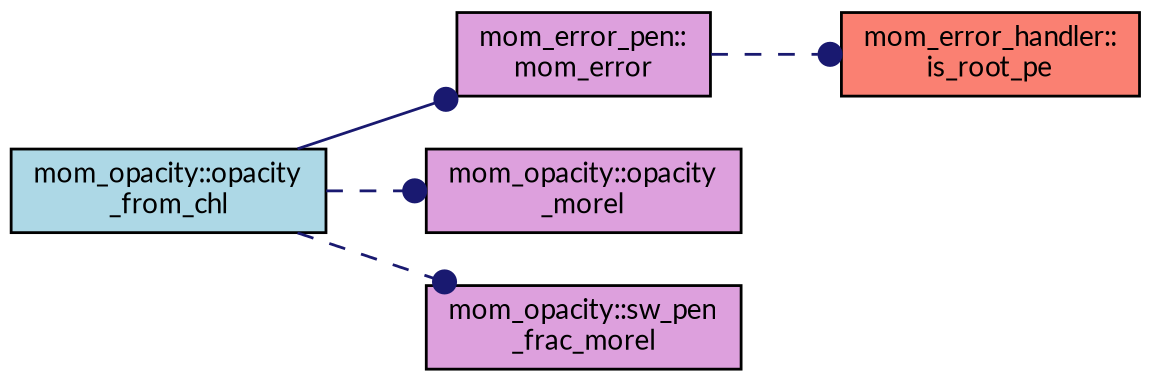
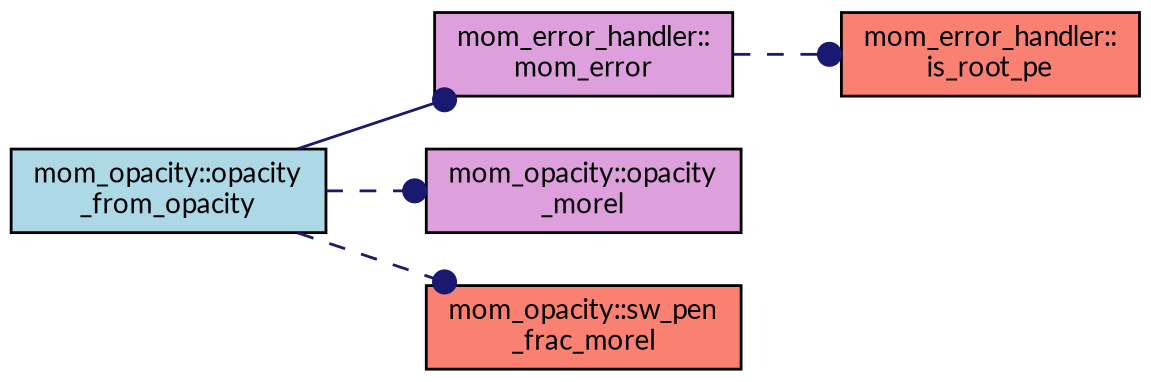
node "mom_error_pen:: mom_error": label "mom_error_pen:: mom_error" -> "mom_error_handler:: mom_error"
node "mom_opacity::opacity _from_chl": label "mom_opacity::opacity _from_chl" -> "mom_opacity::opacity _from_opacity"
node "mom_opacity::sw_pen _frac_morel": fillcolor plum -> salmon
